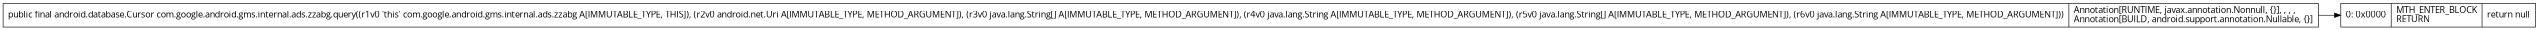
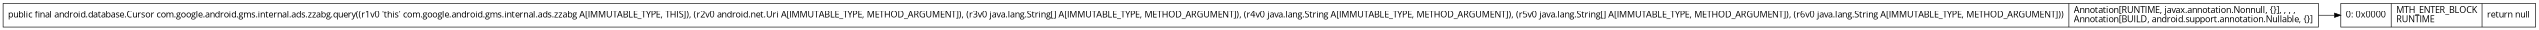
node "0: 0x0000": text "RETURN" -> "RUNTIME"
